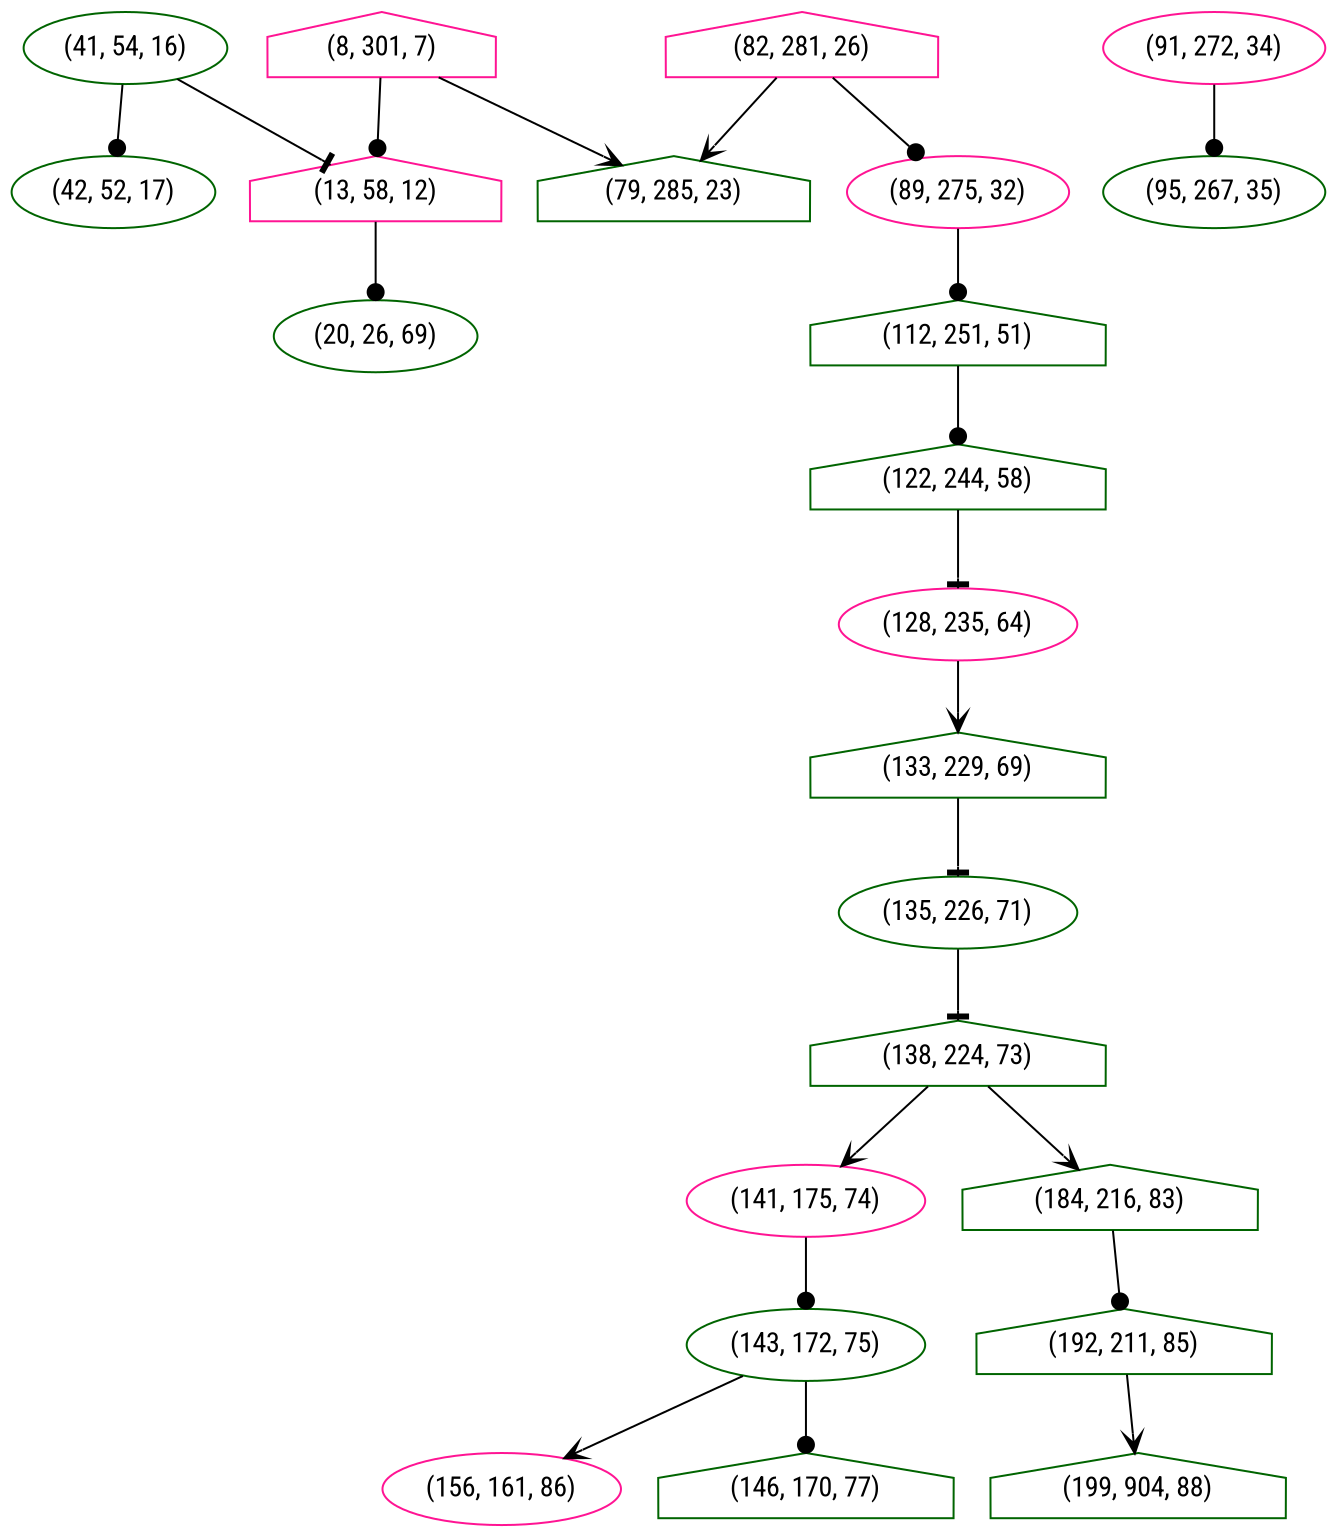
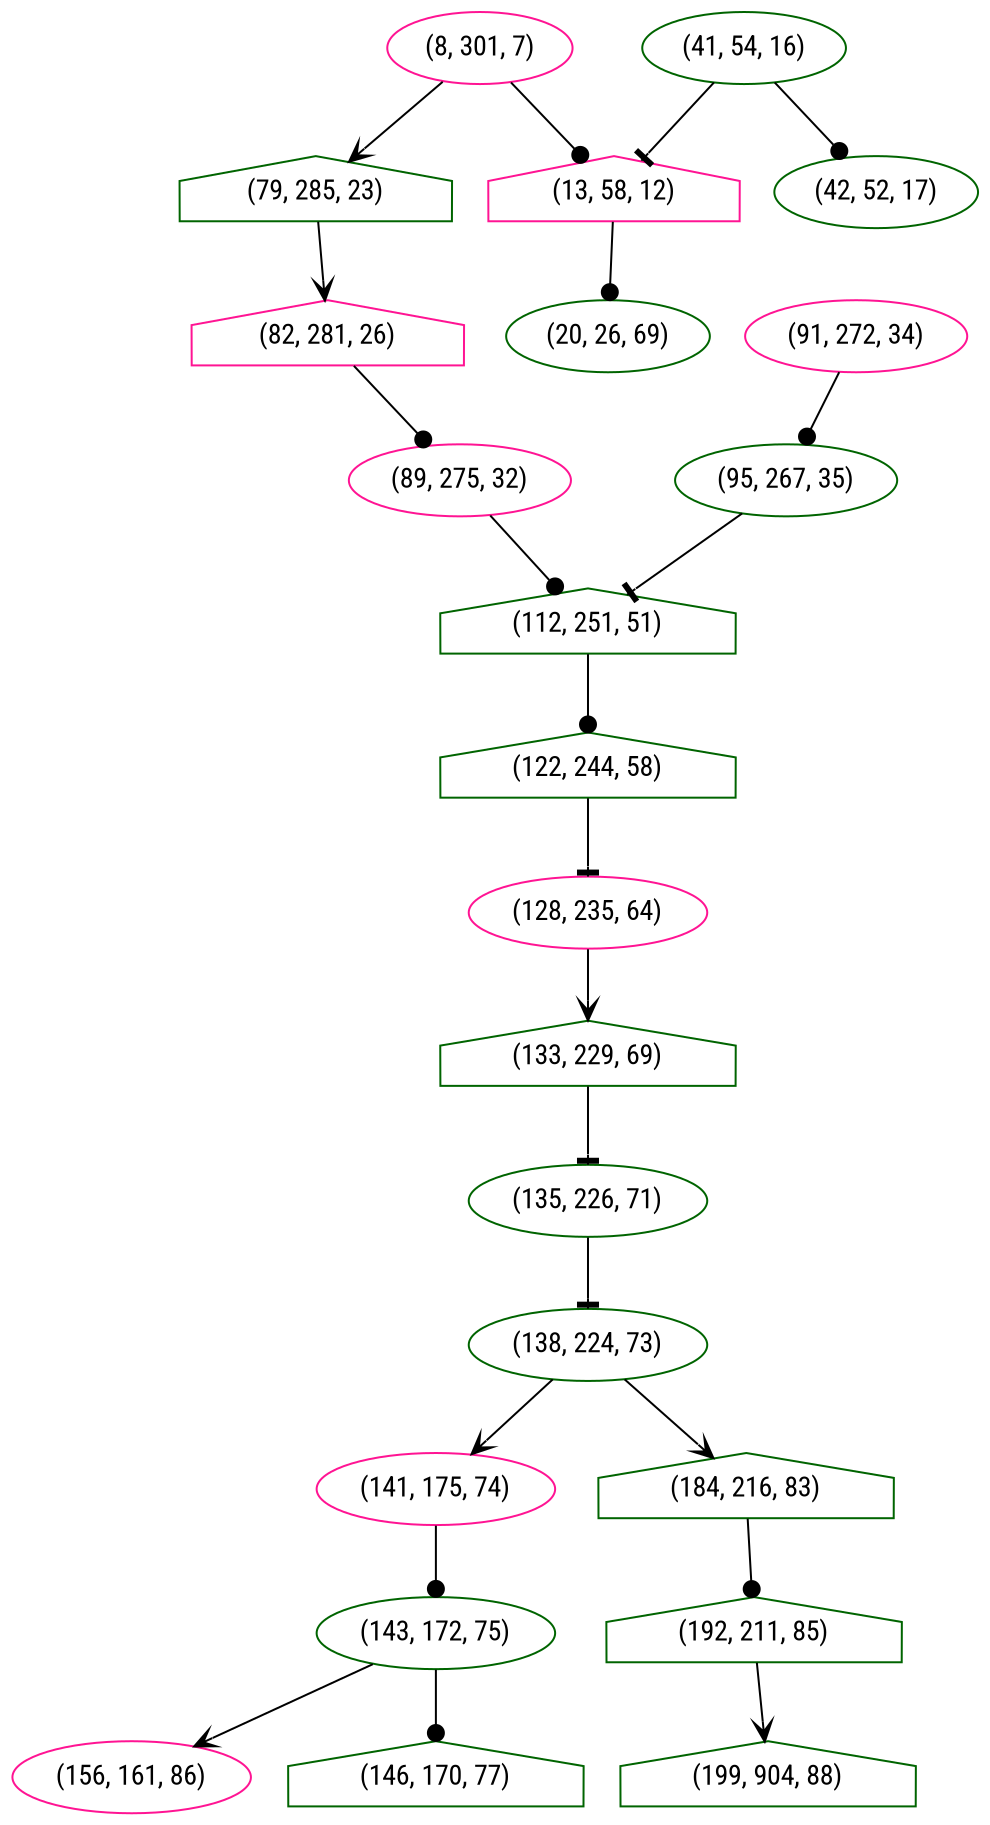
node "(8, 301, 7)": shape house -> ellipse
edge "(82, 281, 26)" -> "(79, 285, 23)": reversed
edge "(95, 267, 35)" -> "(112, 251, 51)": added
node "(138, 224, 73)": shape house -> ellipse
